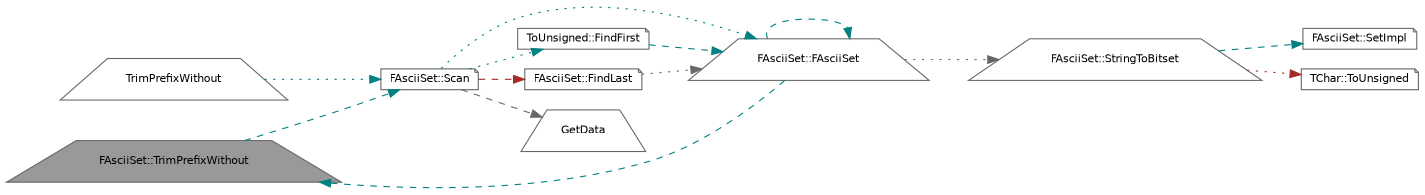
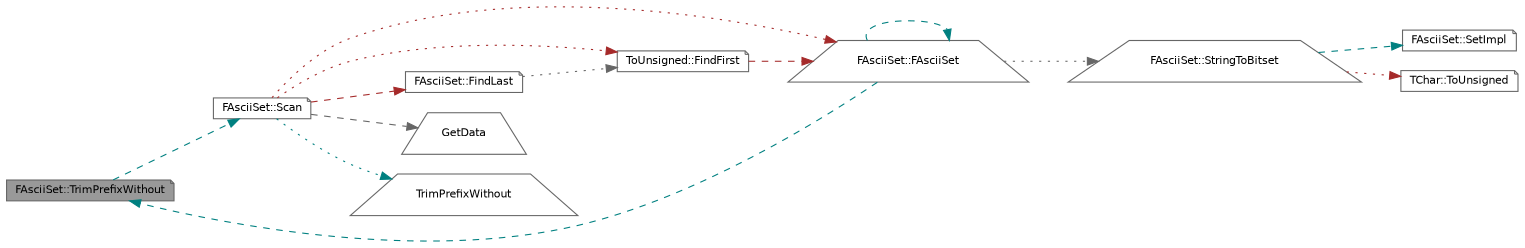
edge "FAsciiSet::Scan" -> "FAsciiSet::FAsciiSet": color teal -> brown
edge "ToUnsigned::FindFirst" -> "FAsciiSet::FAsciiSet": color teal -> brown
edge "FAsciiSet::Scan" -> "ToUnsigned::FindFirst": color teal -> brown
edge "FAsciiSet::FindLast" -> "FAsciiSet::FAsciiSet": now "FAsciiSet::FindLast" -> "ToUnsigned::FindFirst"
edge "TrimPrefixWithout" -> "FAsciiSet::Scan": reversed
node "FAsciiSet::TrimPrefixWithout": shape trapezium -> note
